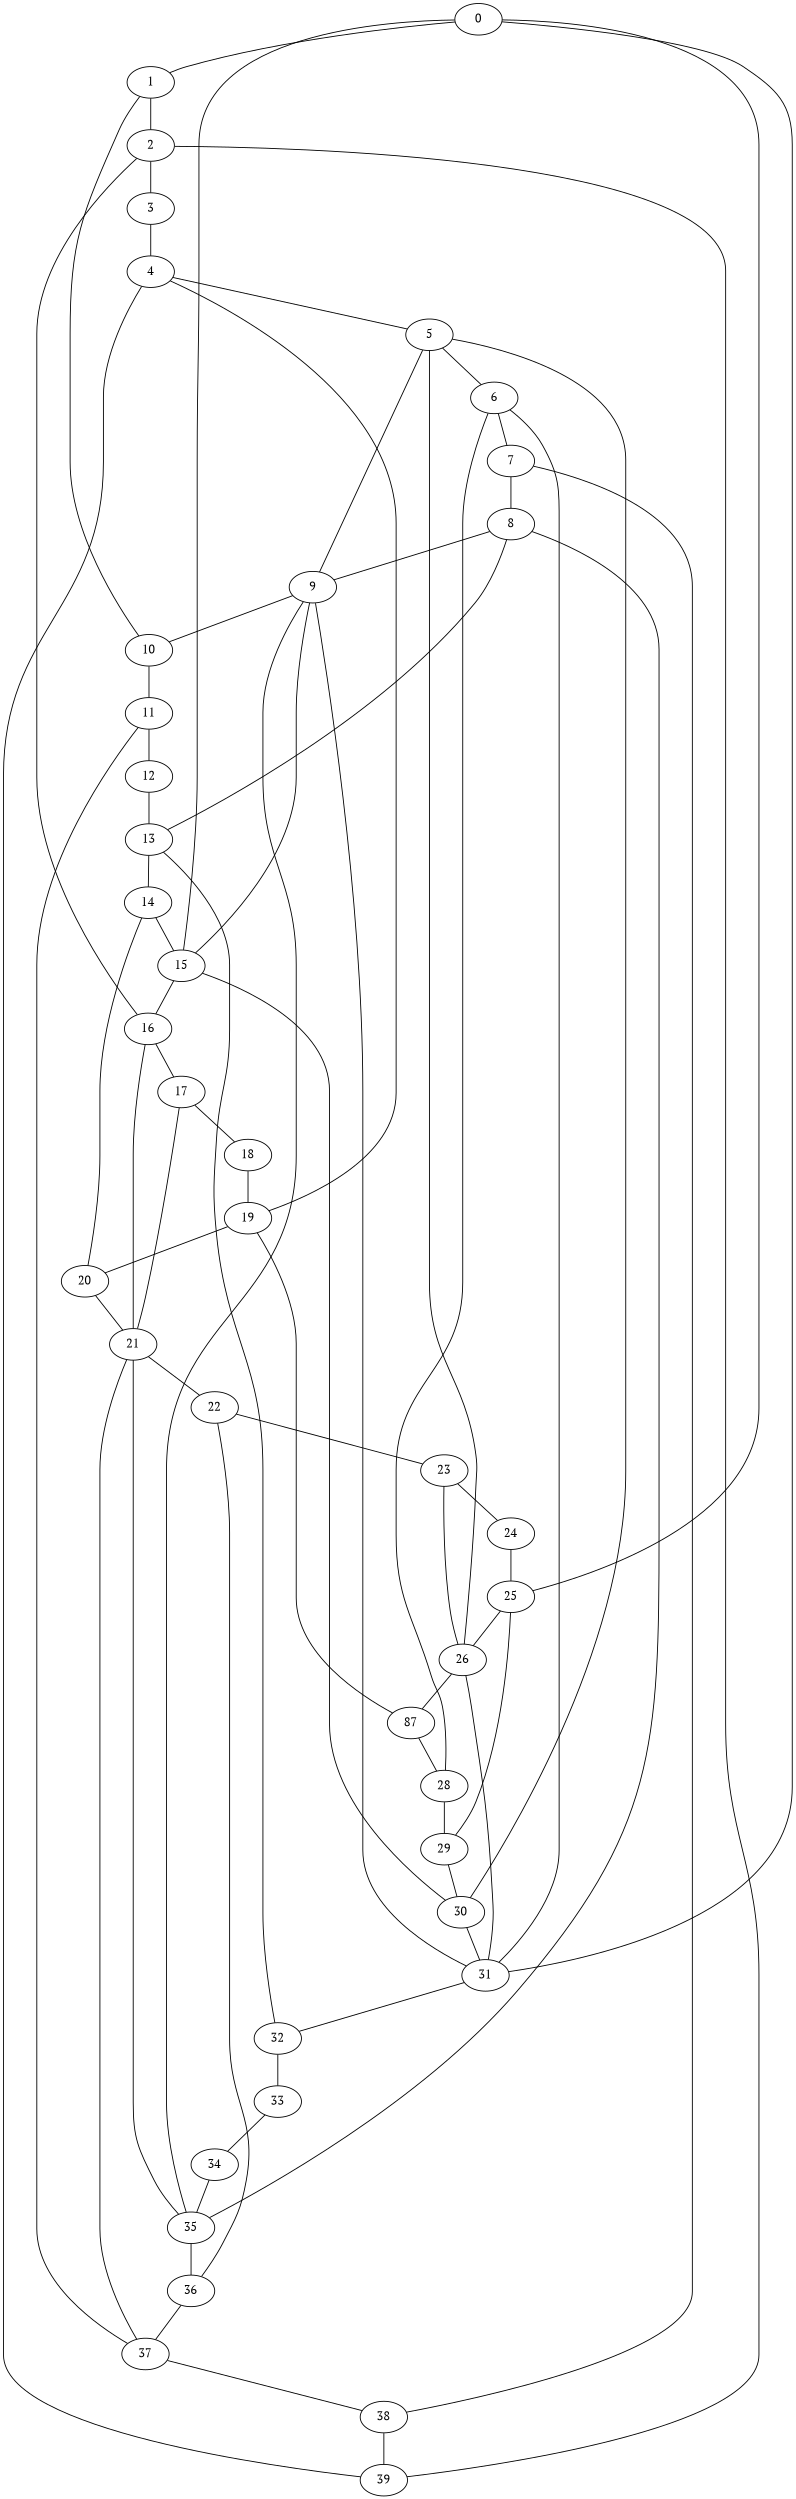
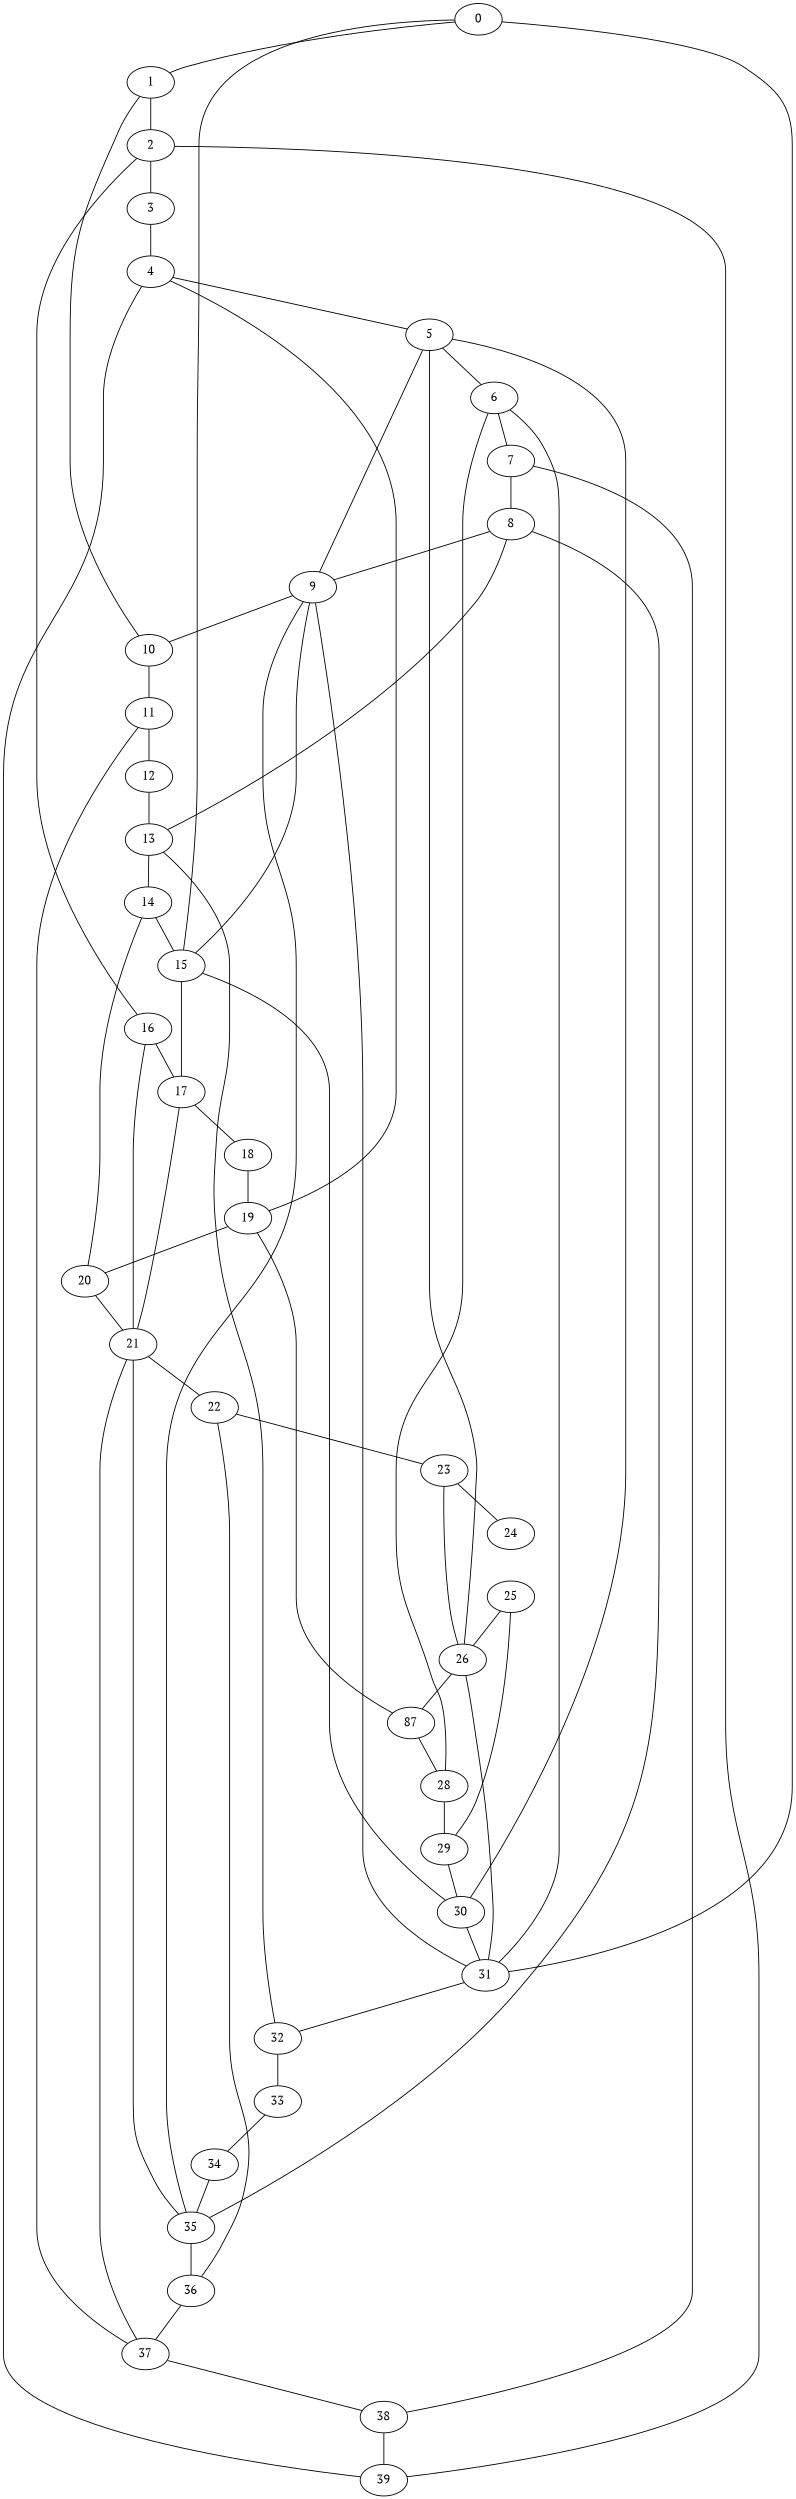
edge "0" -- "25": removed
edge "15" -- "16": now "15" -- "17"
edge "24" -- "25": removed
